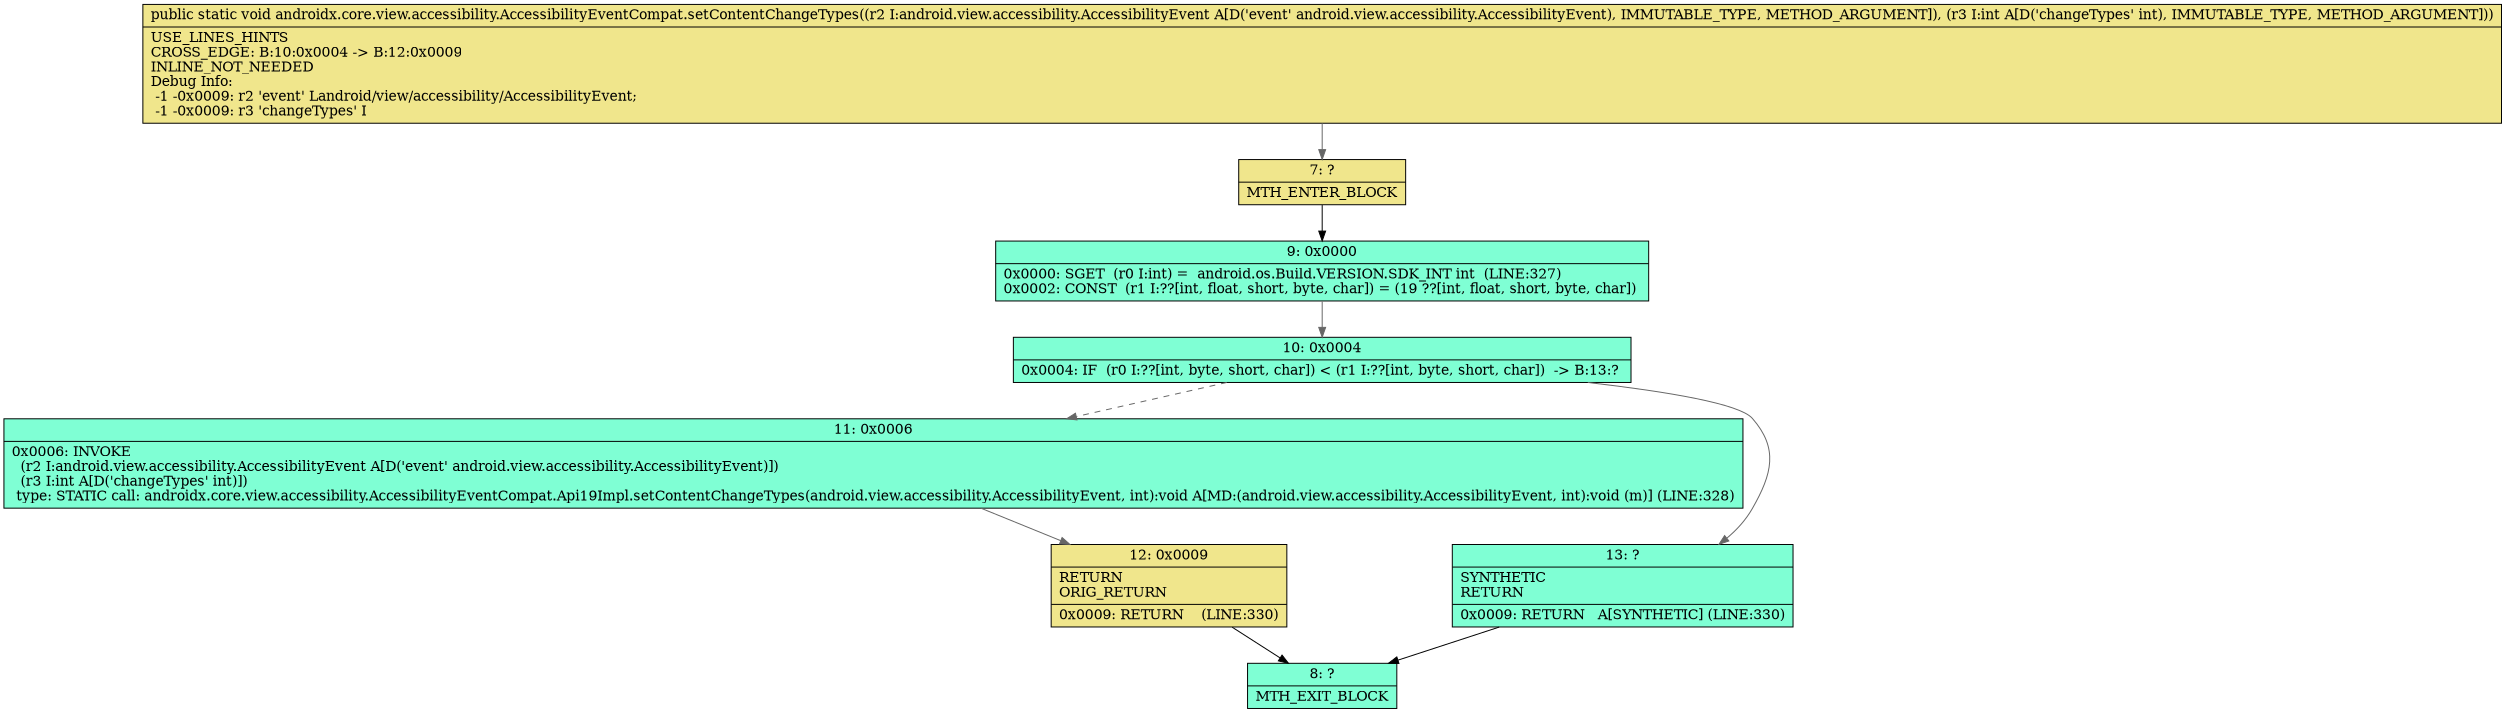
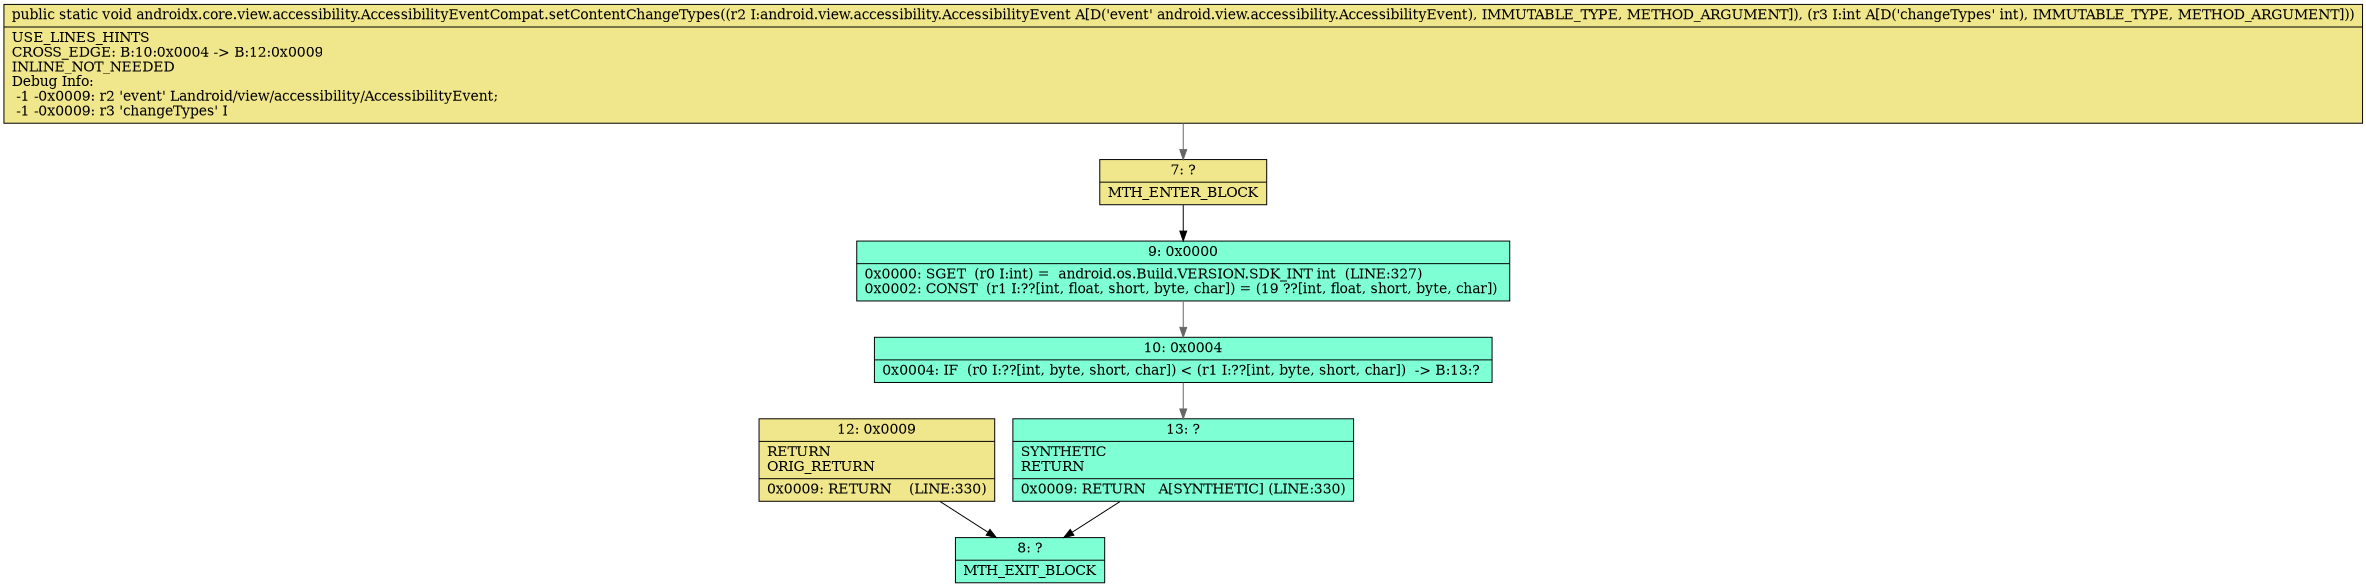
node "11: 0x0006": removed
